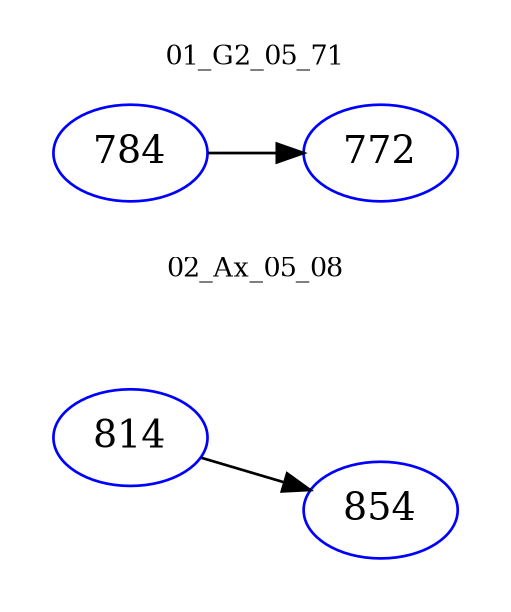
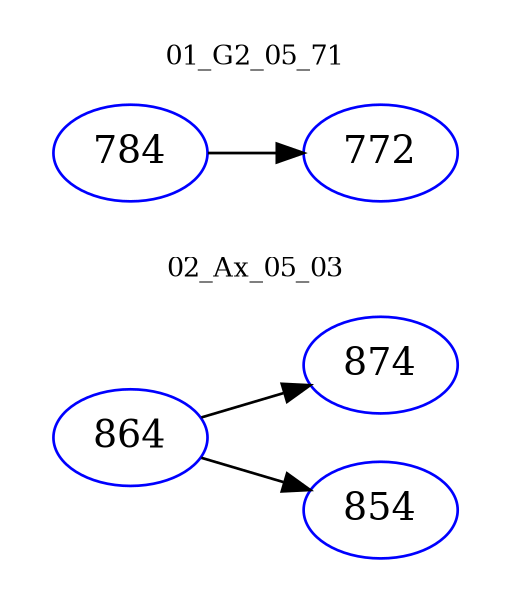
cluster "02_Ax_05_08": label "02_Ax_05_08" -> "02_Ax_05_03"
node "874": added
node "814": label "814" -> "864"
